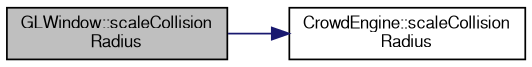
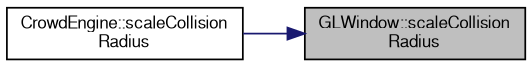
edge "GLWindow::scaleCollision Radius" -> "CrowdEngine::scaleCollision Radius": reversed
